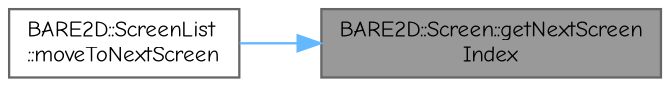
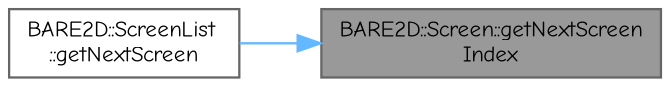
node "BARE2D::ScreenList ::moveToNextScreen": label "BARE2D::ScreenList ::moveToNextScreen" -> "BARE2D::ScreenList ::getNextScreen"
